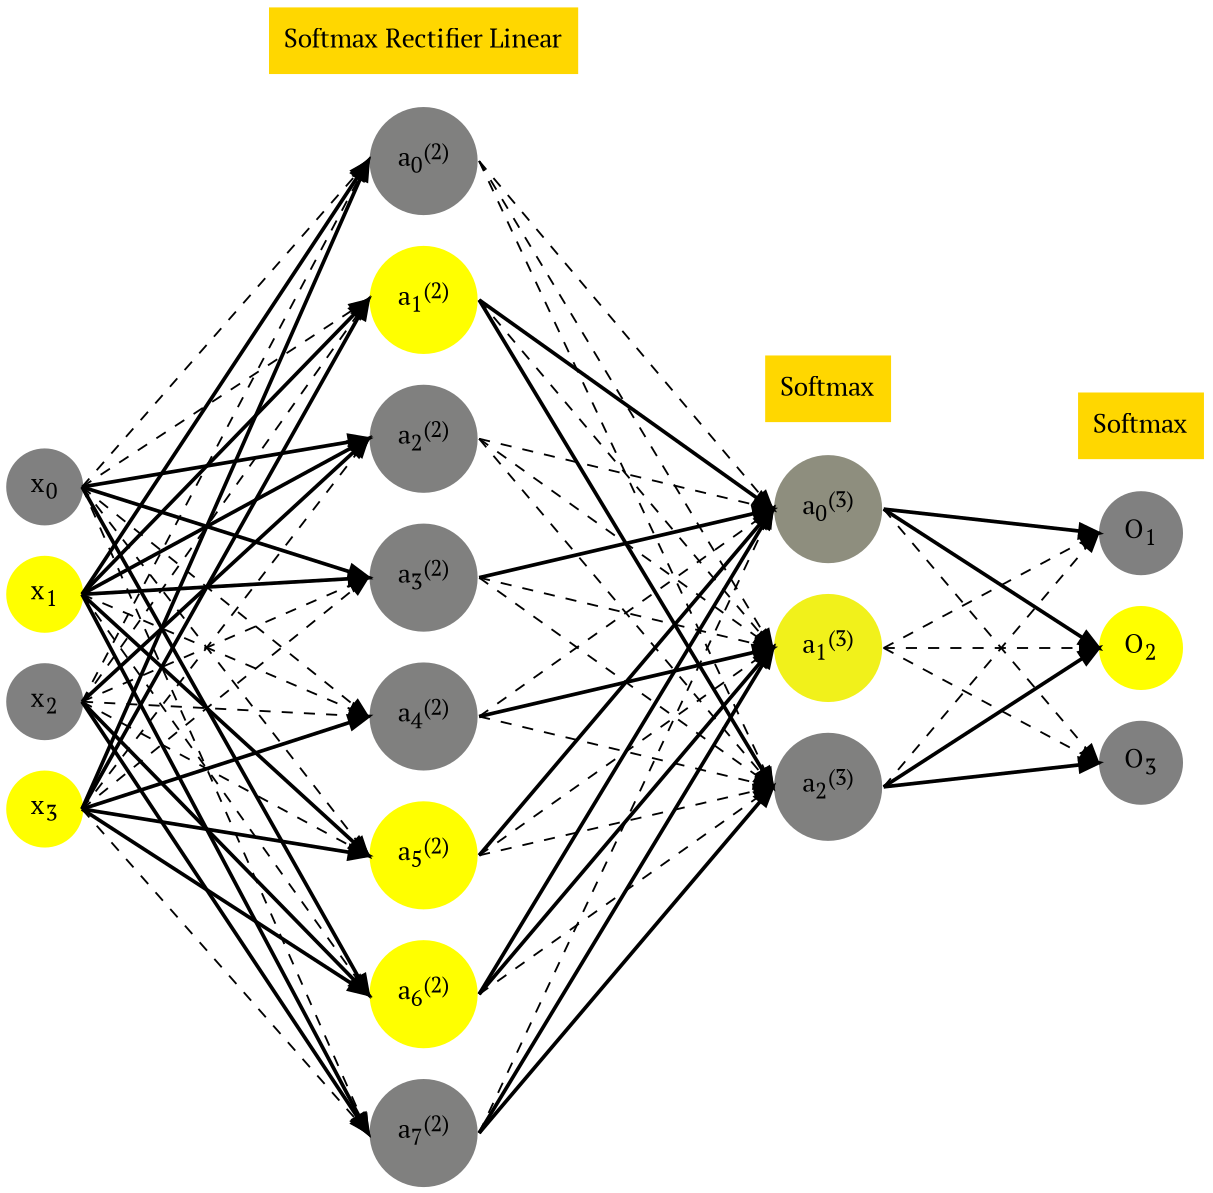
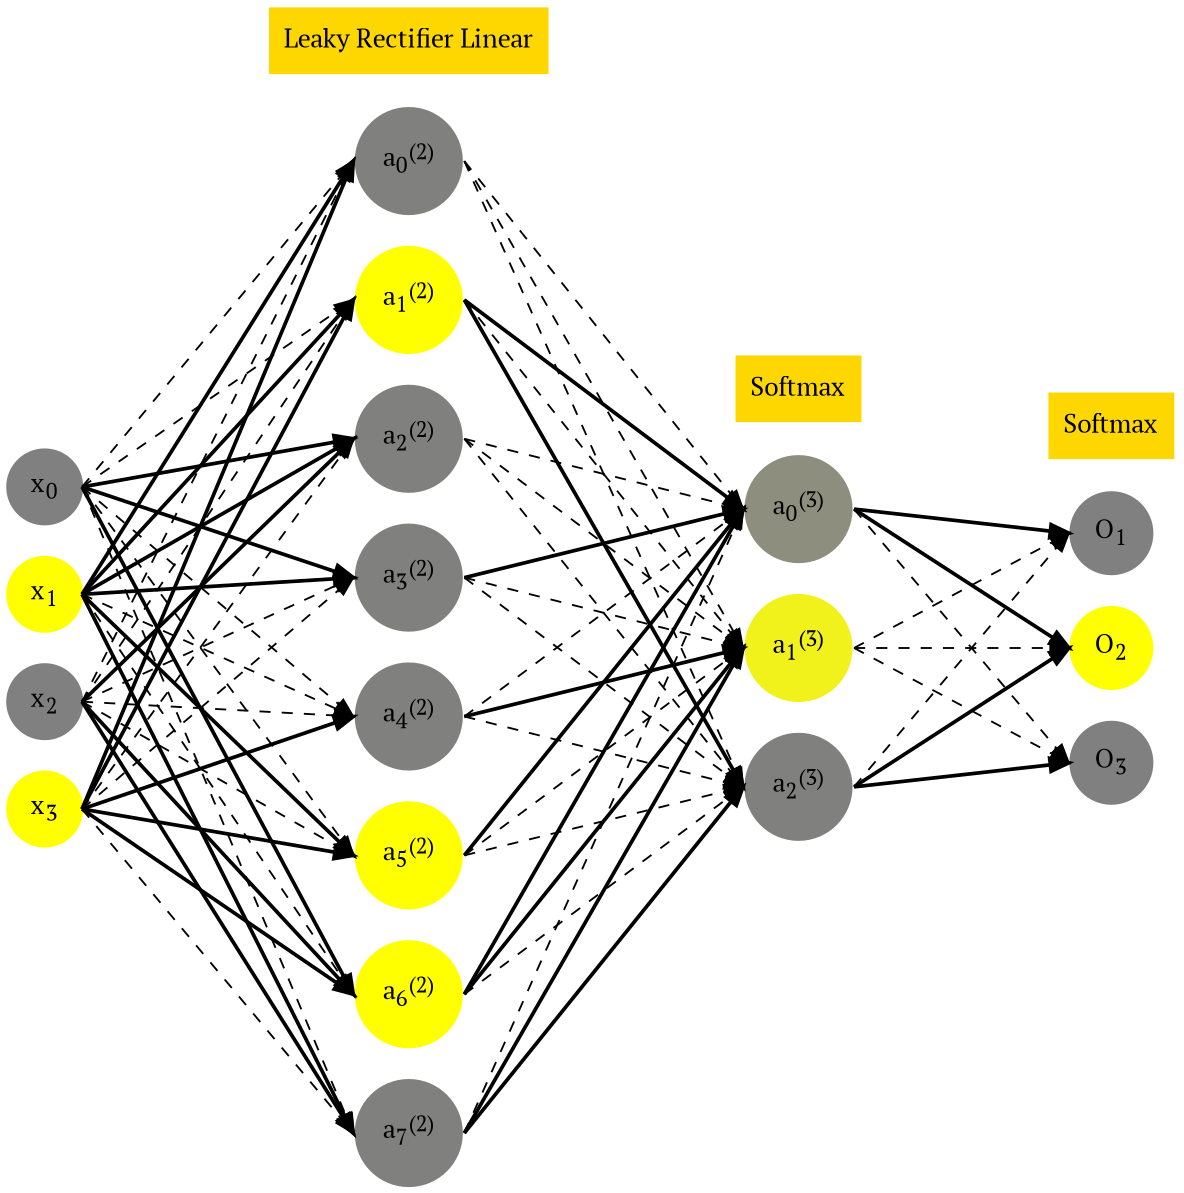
node "Softmax Rectifier Linear": label "Softmax Rectifier Linear" -> "Leaky Rectifier Linear"
